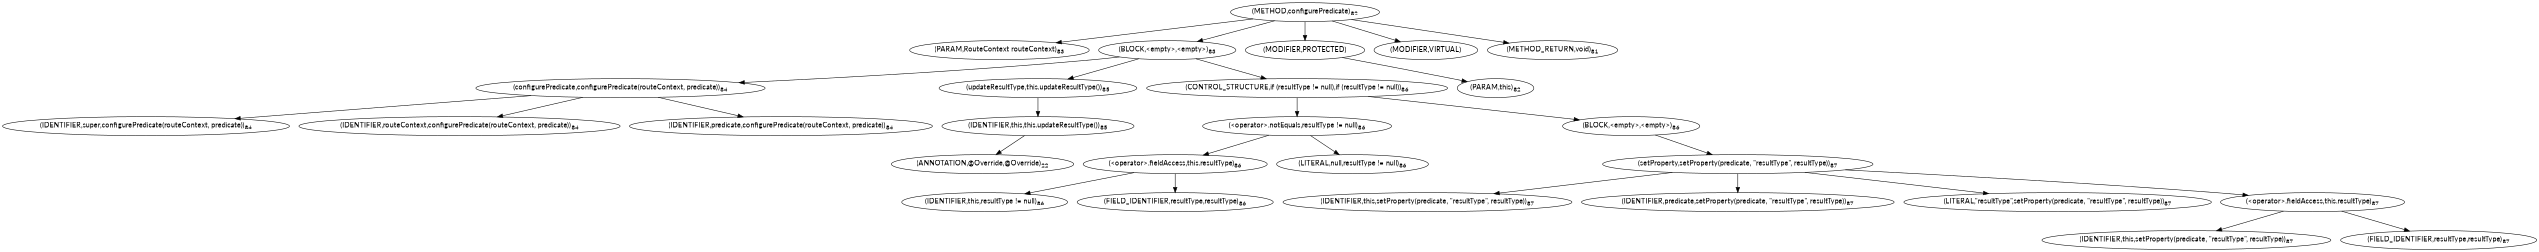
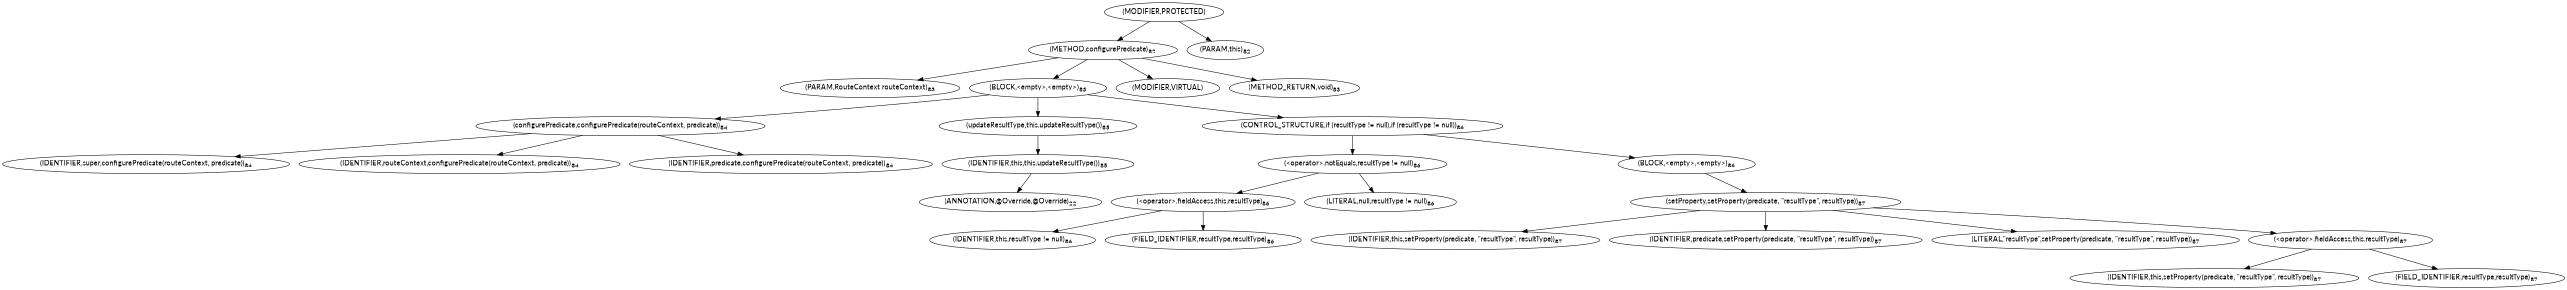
edge "(METHOD,configurePredicate)" -> "(MODIFIER,PROTECTED)": reversed
node "(METHOD_RETURN,void)": text "81" -> "83"
